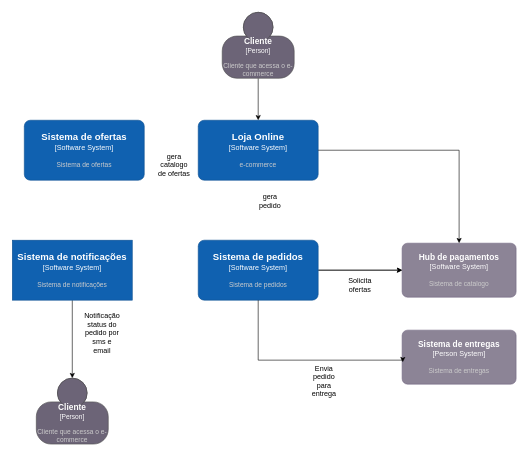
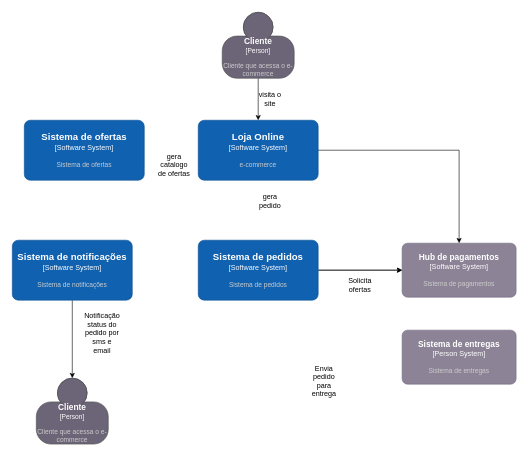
node "visita o site": added
node "Sistema de notificações [Software System] Sistema de notificações": shape rectangle -> rounded rectangle
node "Hub de pagamentos [Software System] Sistema de catalogo": label "Hub de pagamentos [Software System] Sistema de catalogo" -> "Hub de pagamentos [Software System] Sistema de pagamentos"
edge "Sistema de pedidos [Software System] Sistema de pedidos" -> "Sistema de entregas [Person System] Sistema de entregas": removed
